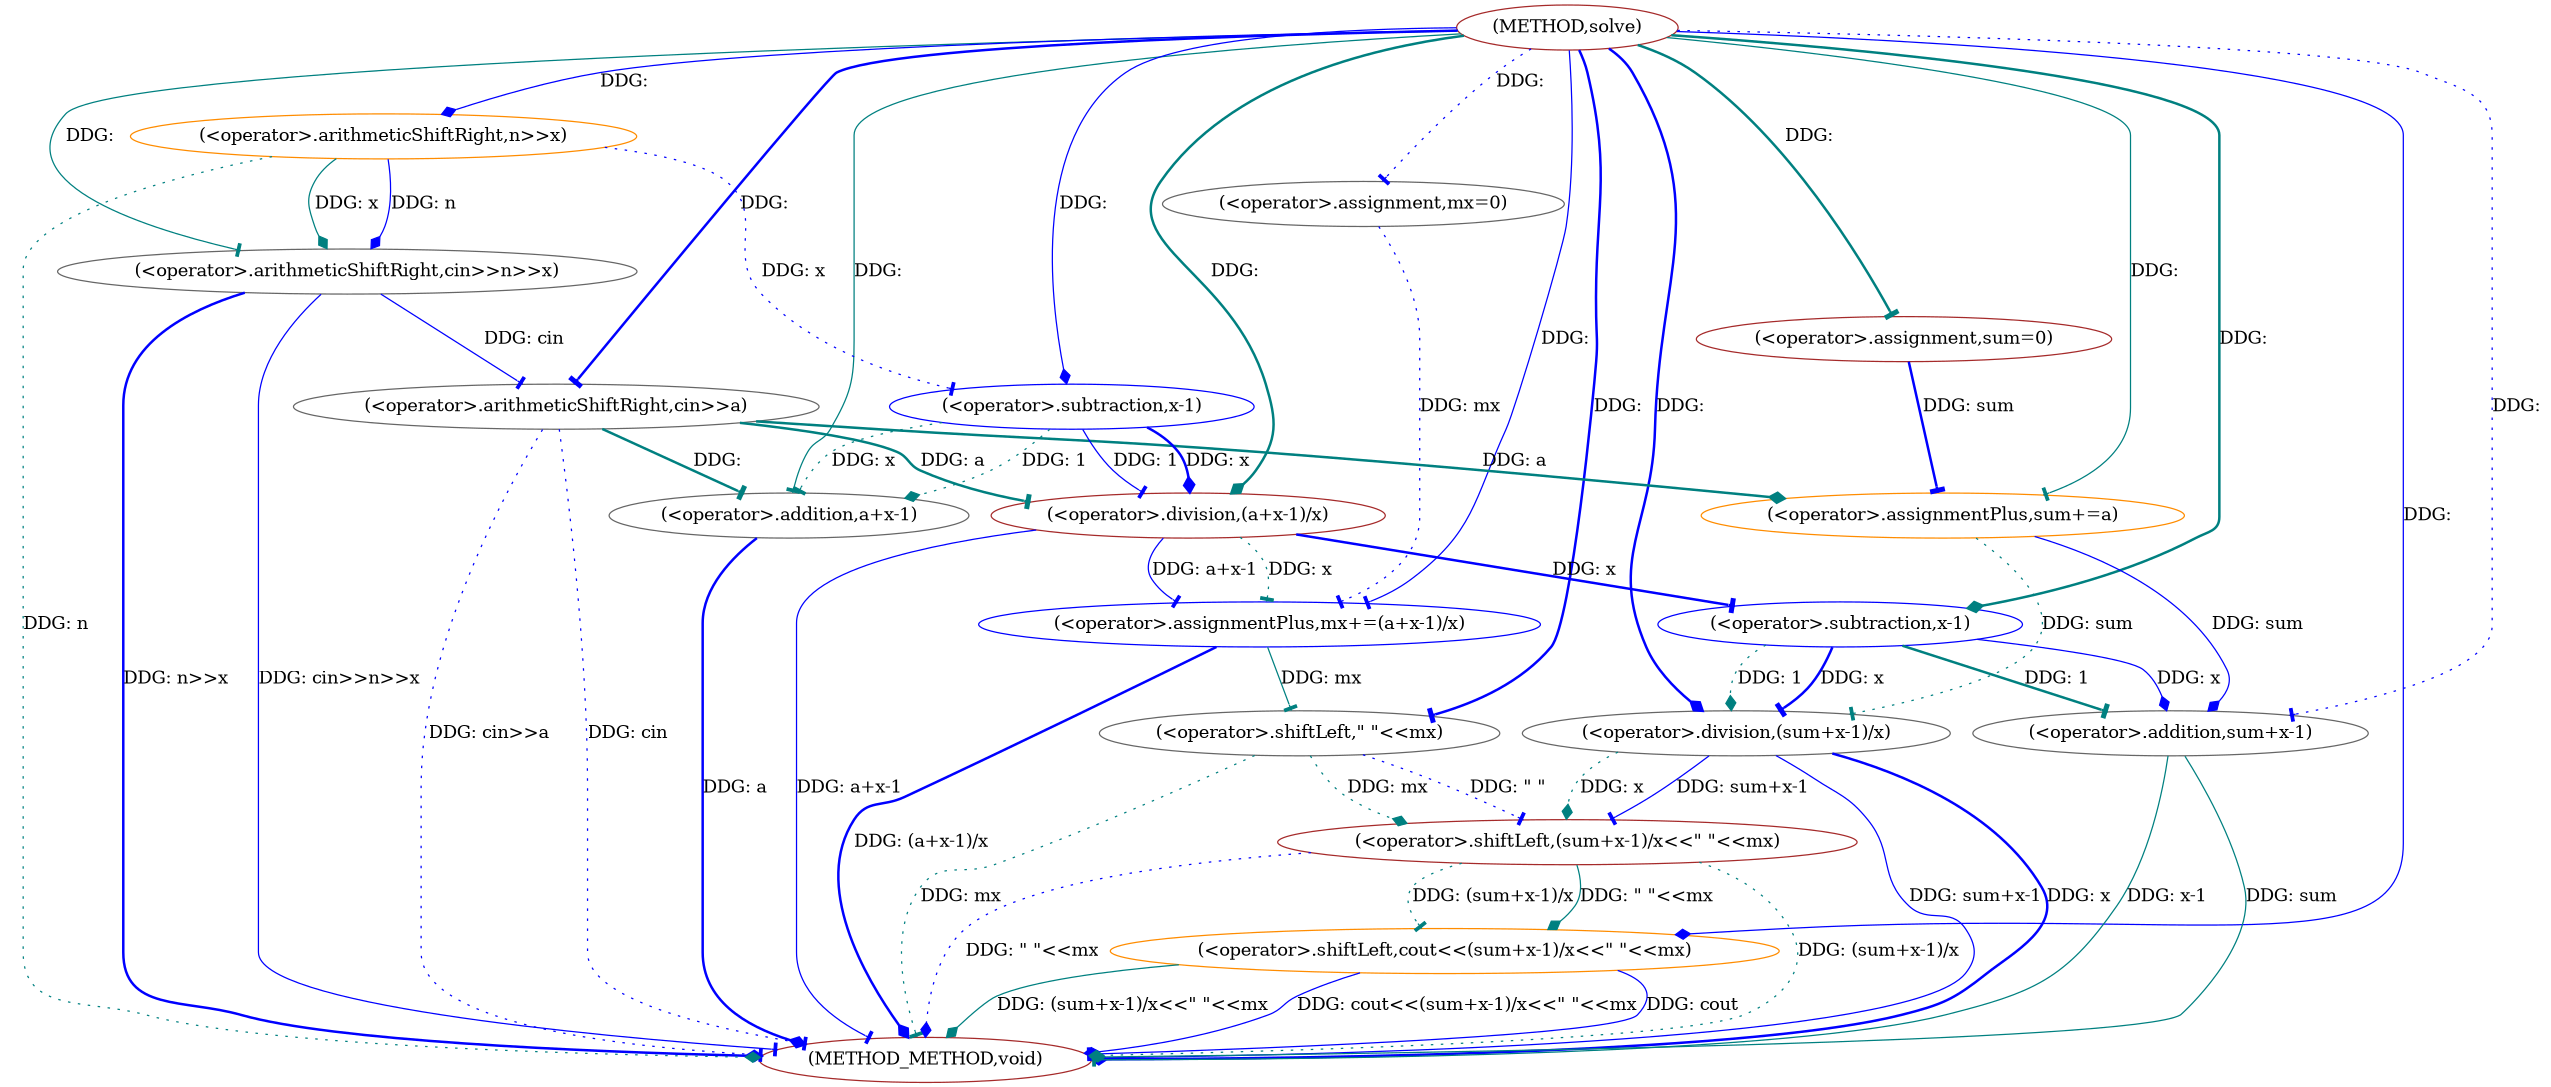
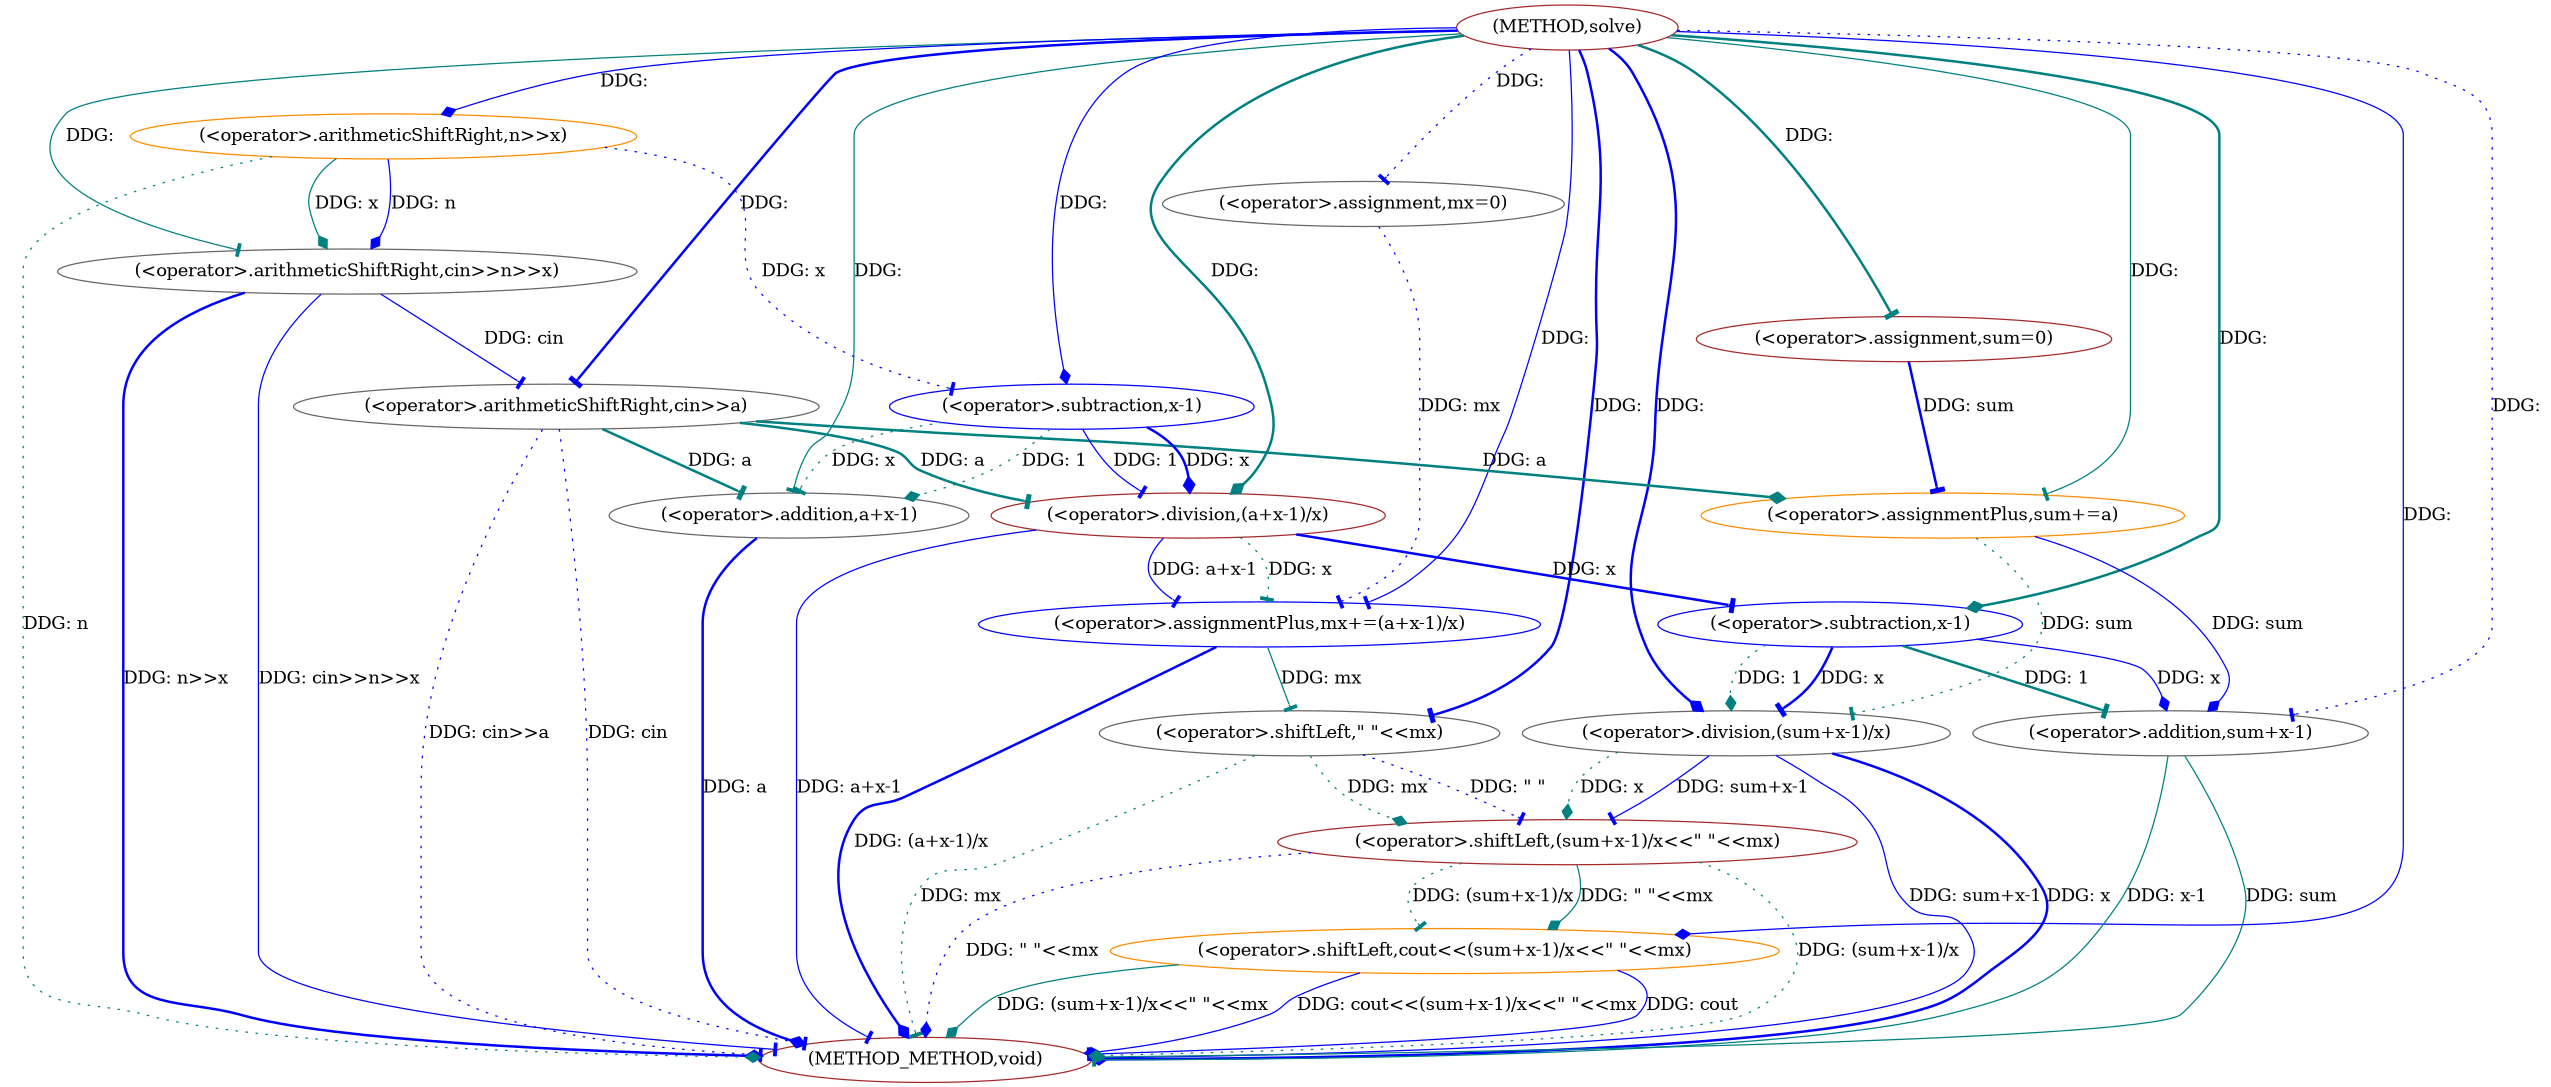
edge "(<operator>.arithmeticShiftRight,cin>>a)" -> "(<operator>.addition,a+x-1)": label "DDG: " -> "DDG: a"
